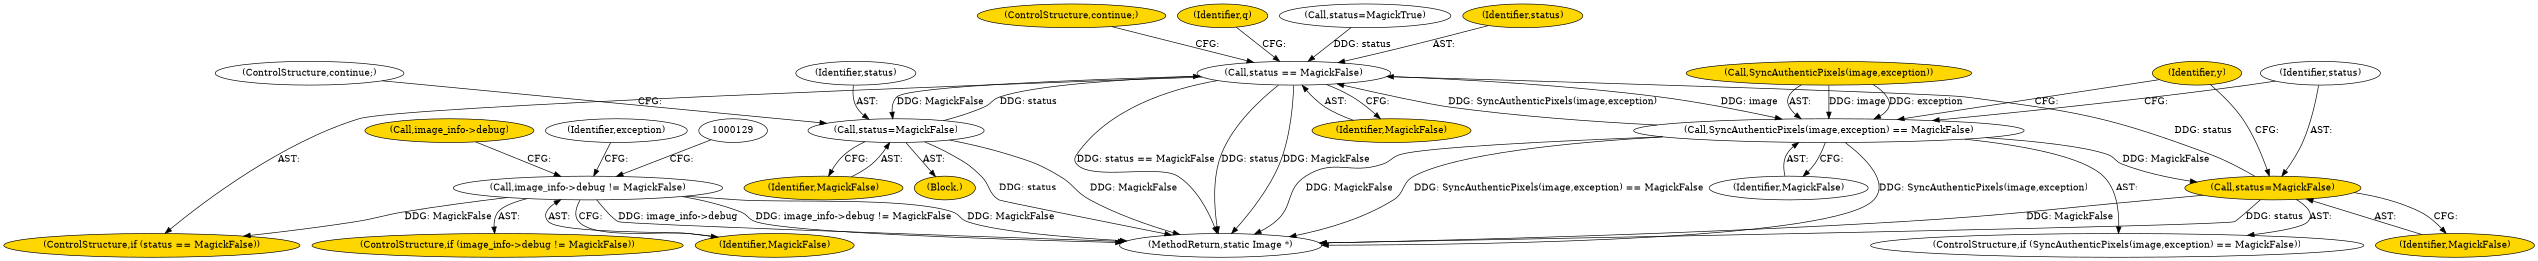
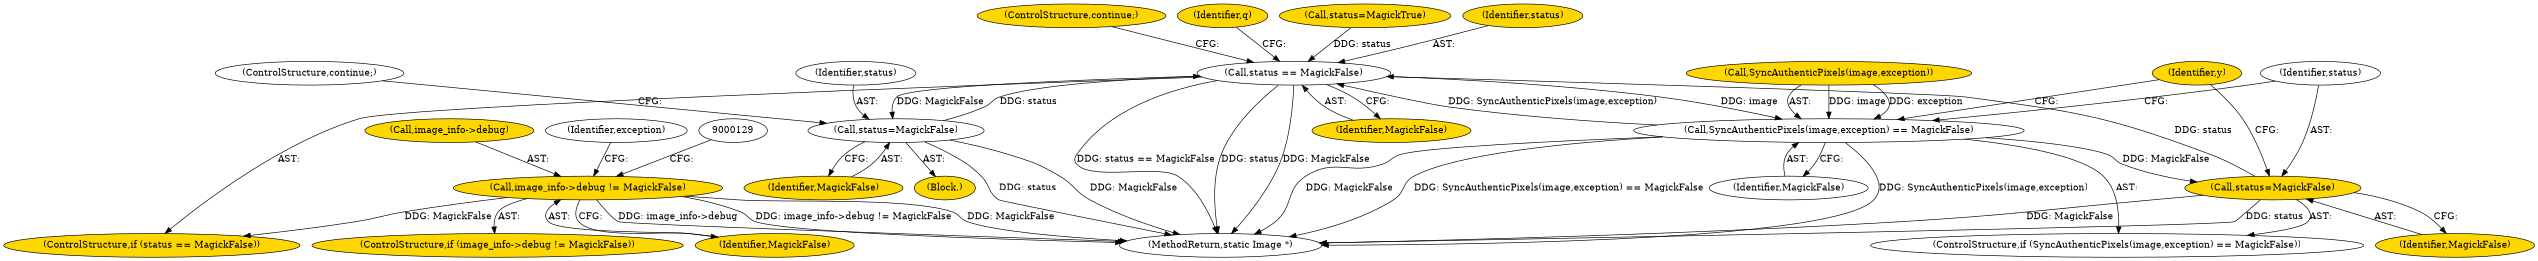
node "(Call,status=MagickTrue)": fillcolor white -> gold
node "1000129": label "1000129" -> "9000129"
edge "(Call,image_info->debug)" -> "(Call,image_info->debug != MagickFalse)": label "CFG: " -> "AST: "
node "(Call,image_info->debug != MagickFalse)": fillcolor white -> gold
